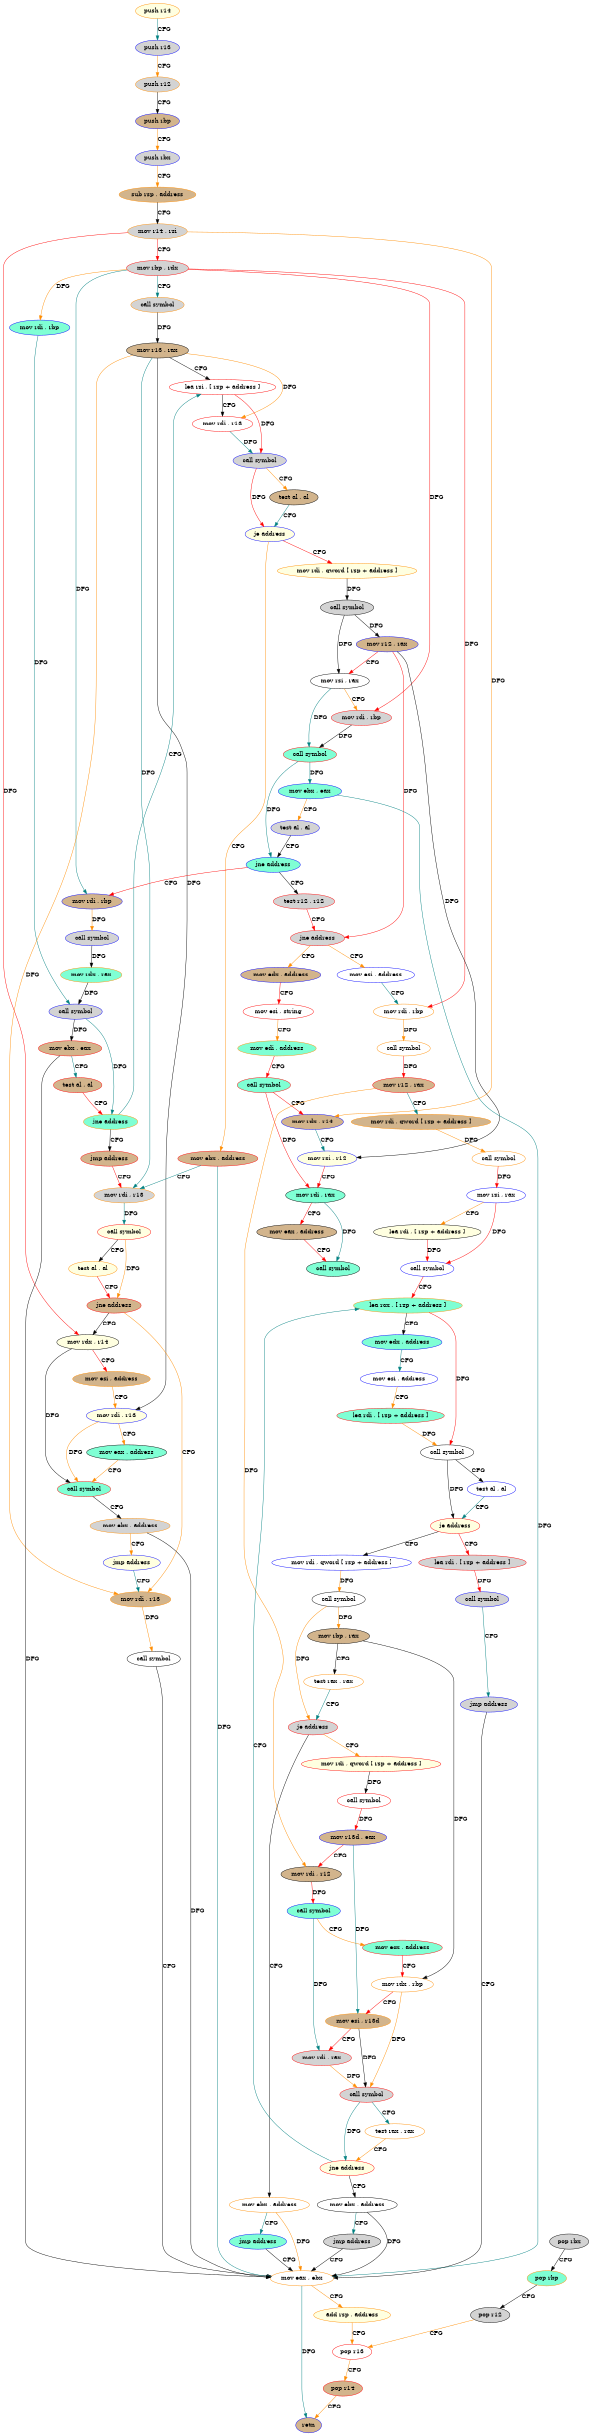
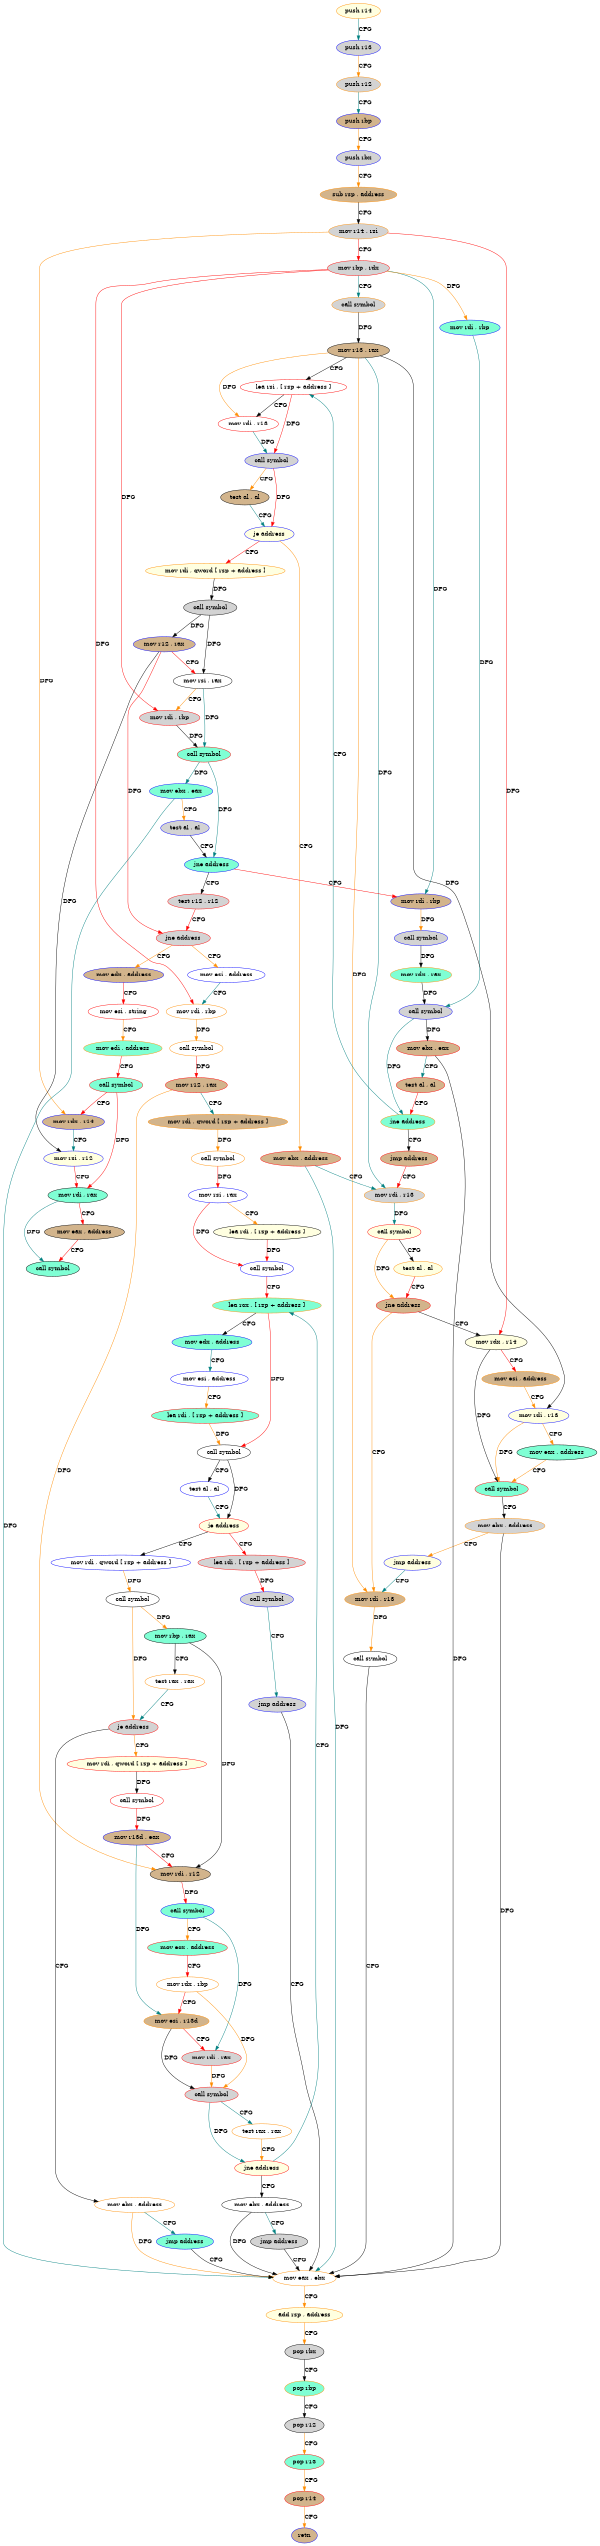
edge "push r12" -> "push rbp": color black -> teal
node "mov rbp , rax": fillcolor tan -> aquamarine
edge "mov rbp , rax" -> "mov rdx , rbp": now "mov rbp , rax" -> "mov rdi , r12"
edge "add rsp , address" -> "pop r13": now "add rsp , address" -> "pop rbx"
edge "mov eax , ebx" -> "retn": removed, label "DFG"
node "pop r13": fillcolor white -> aquamarine
